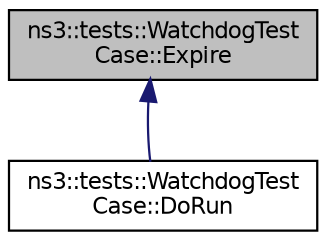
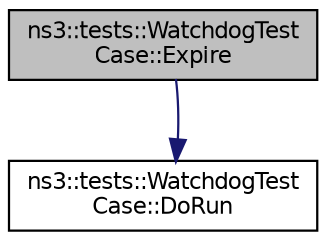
edge "ns3::tests::WatchdogTest Case::DoRun" -> "ns3::tests::WatchdogTest Case::Expire": reversed
